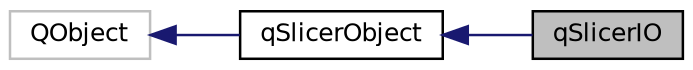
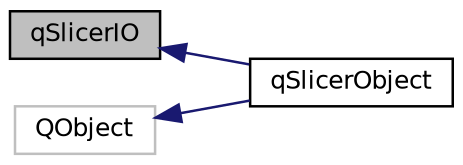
edge "qSlicerIO" -> "qSlicerObject": reversed
